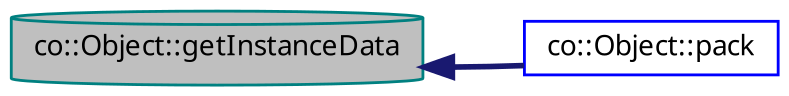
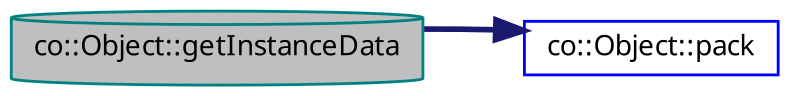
edge "co::Object::pack" -> "co::Object::getInstanceData": reversed
